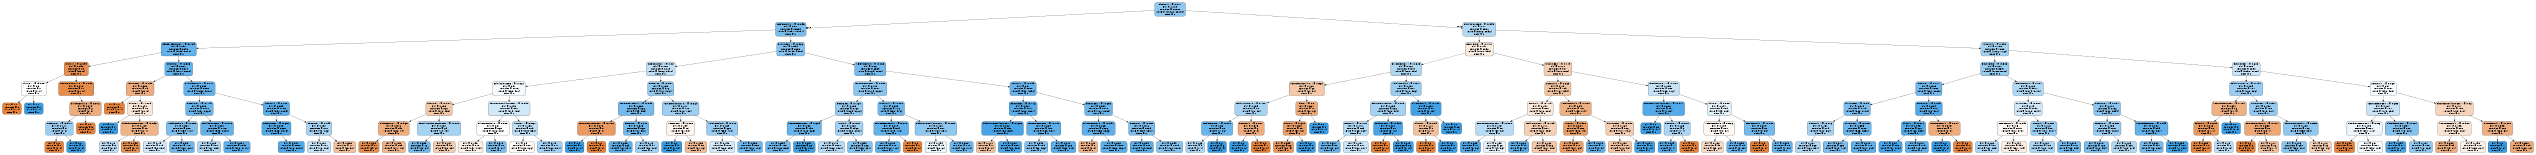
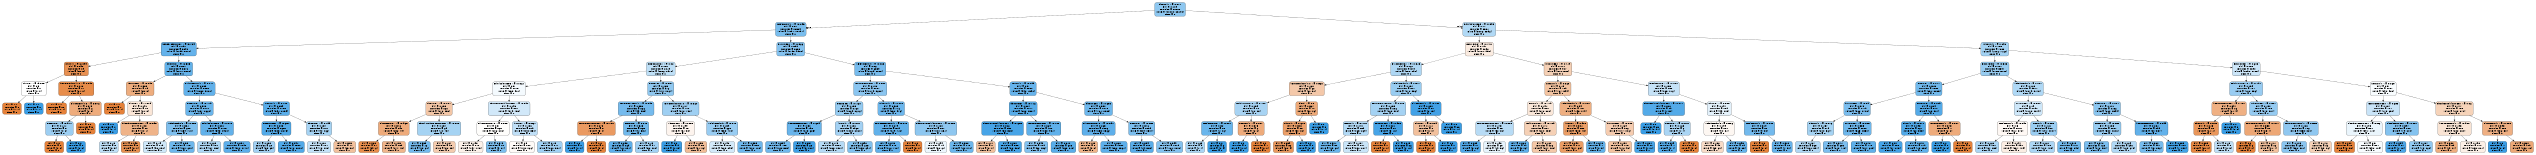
node "gini = 0.0 samples = 11 value = [18, 0] class = 0": added
node "gini = 0.49 samples = 149 value = [98, 130] class = 1": label "gini = 0.49 samples = 149 value = [98, 130] class = 1" -> "gini = 0.49 samples = 149 value = [98, 130] samples = 1"
node "gini = 0.451 samples = 60 value = [33, 63] class = 1": added
node "gini = 0.045 samples = 26 value = [1, 42] class = 1": label "gini = 0.045 samples = 26 value = [1, 42] class = 1" -> "gini = 0.045 aniongap = 26 value = [1, 42] class = 1"
node "gini = 0.5 samples = 504 value = [392, 409] class = 1": label "gini = 0.5 samples = 504 value = [392, 409] class = 1" -> "gini = 0.5 samples = 504 value = [392, 409] min = 1"
